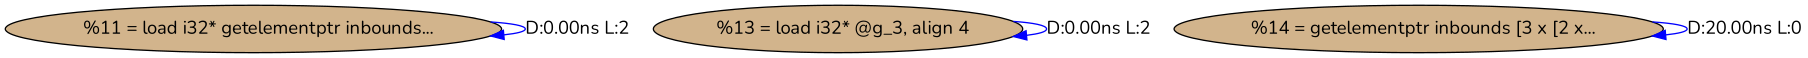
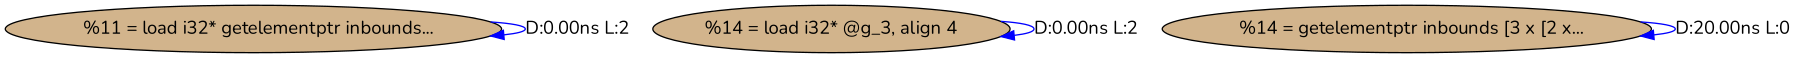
node "%13 = load i32* @g_3, align 4": label "%13 = load i32* @g_3, align 4" -> "%14 = load i32* @g_3, align 4"
